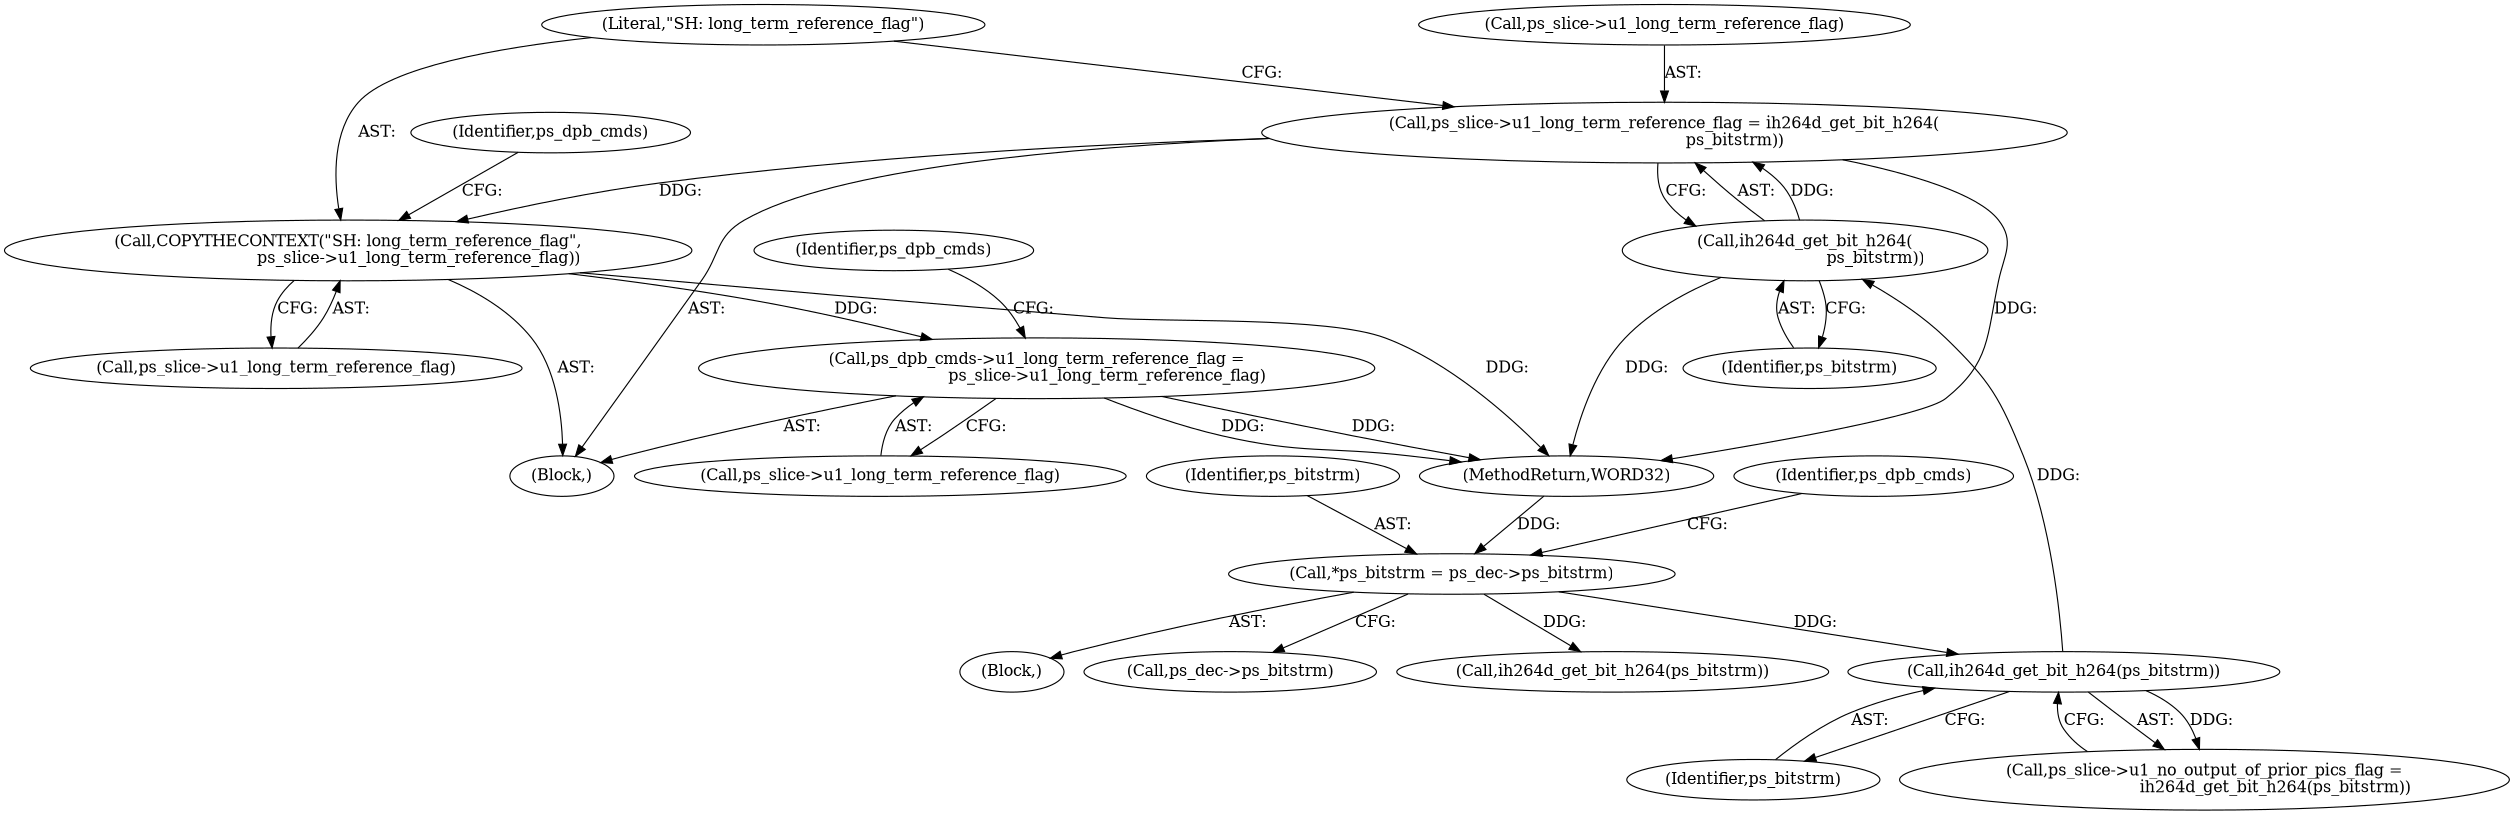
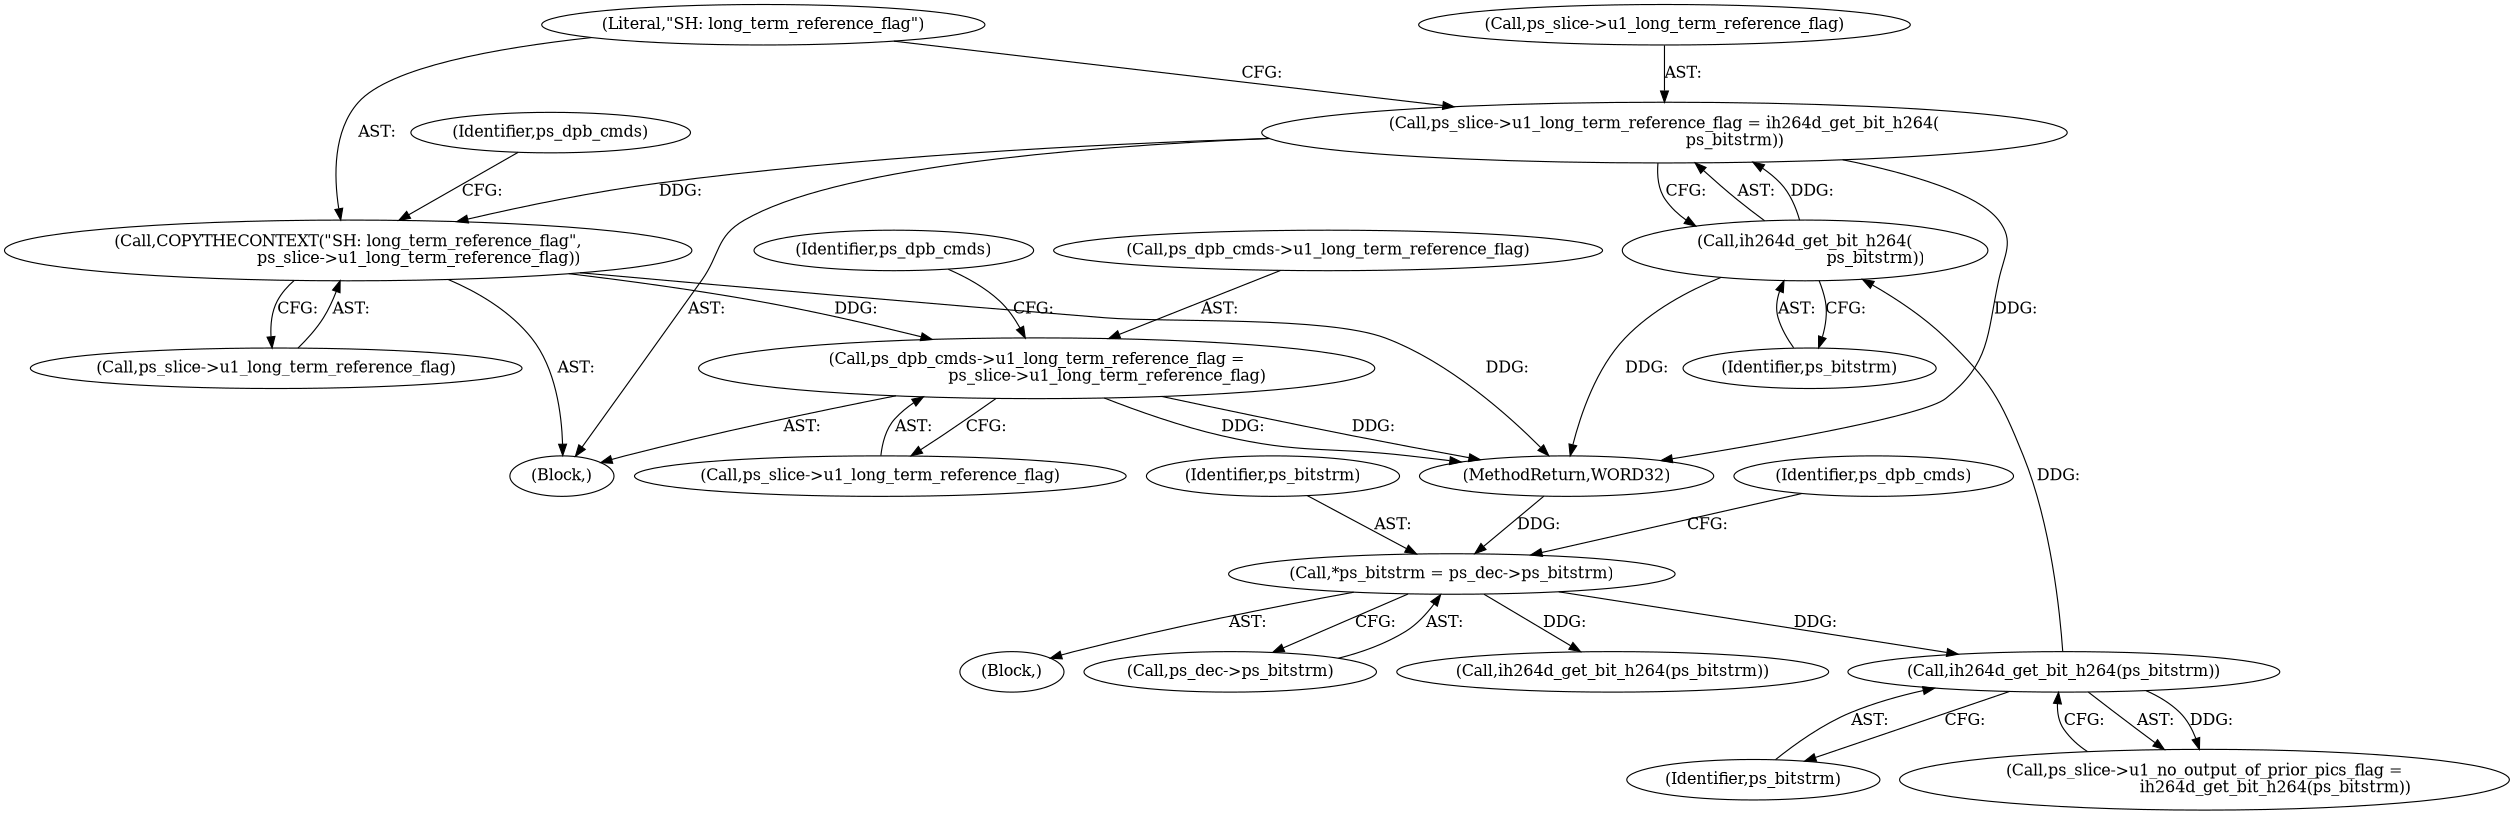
node "(Call,ps_dpb_cmds->u1_long_term_reference_flag)": added
edge "(Call,ps_dec->ps_bitstrm)" -> "(Call,*ps_bitstrm = ps_dec->ps_bitstrm)": added, label "AST:"
